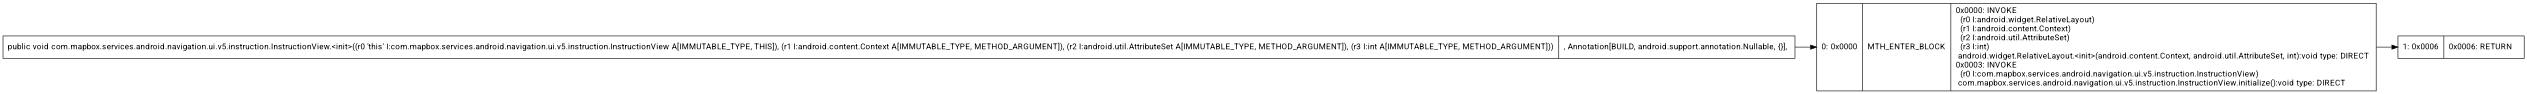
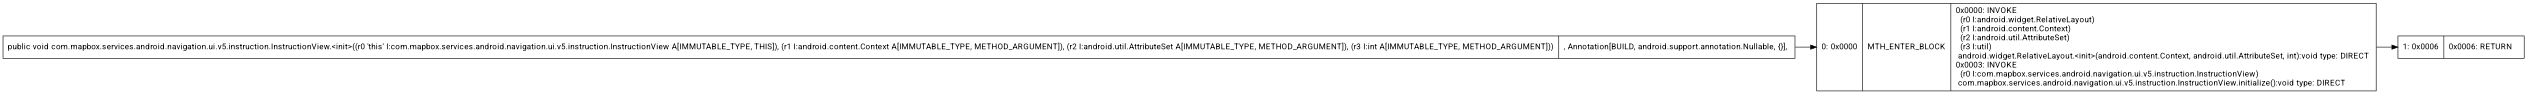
node "0: 0x0000": text "(r3 I:int)" -> "(r3 I:util)"
